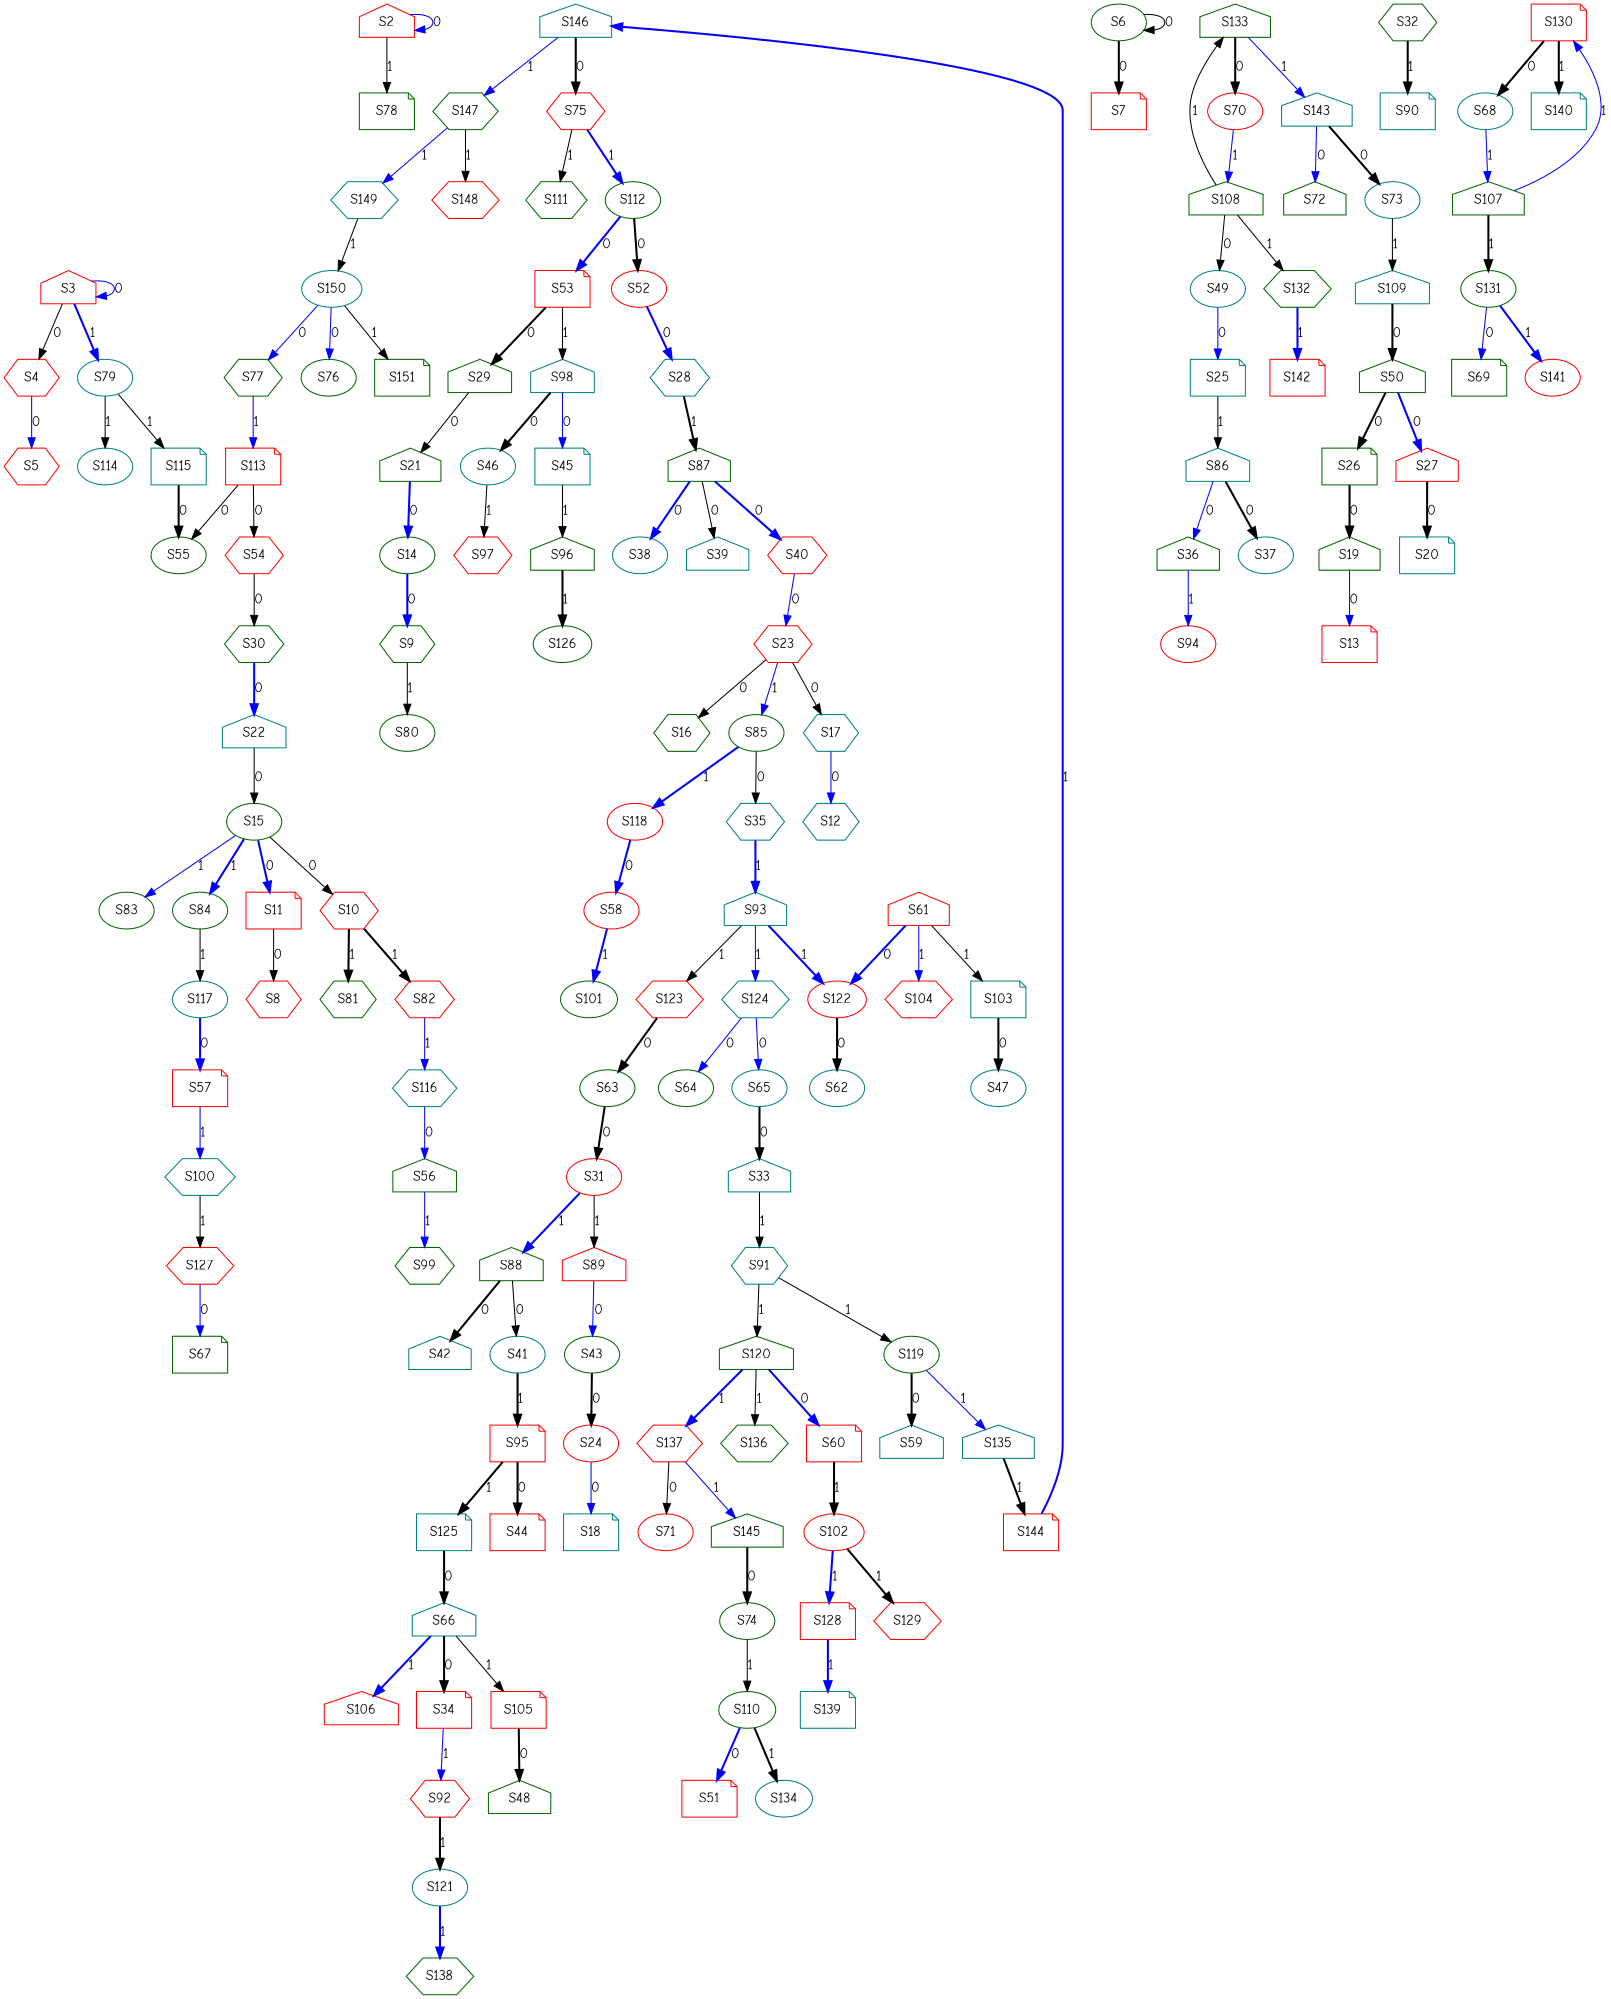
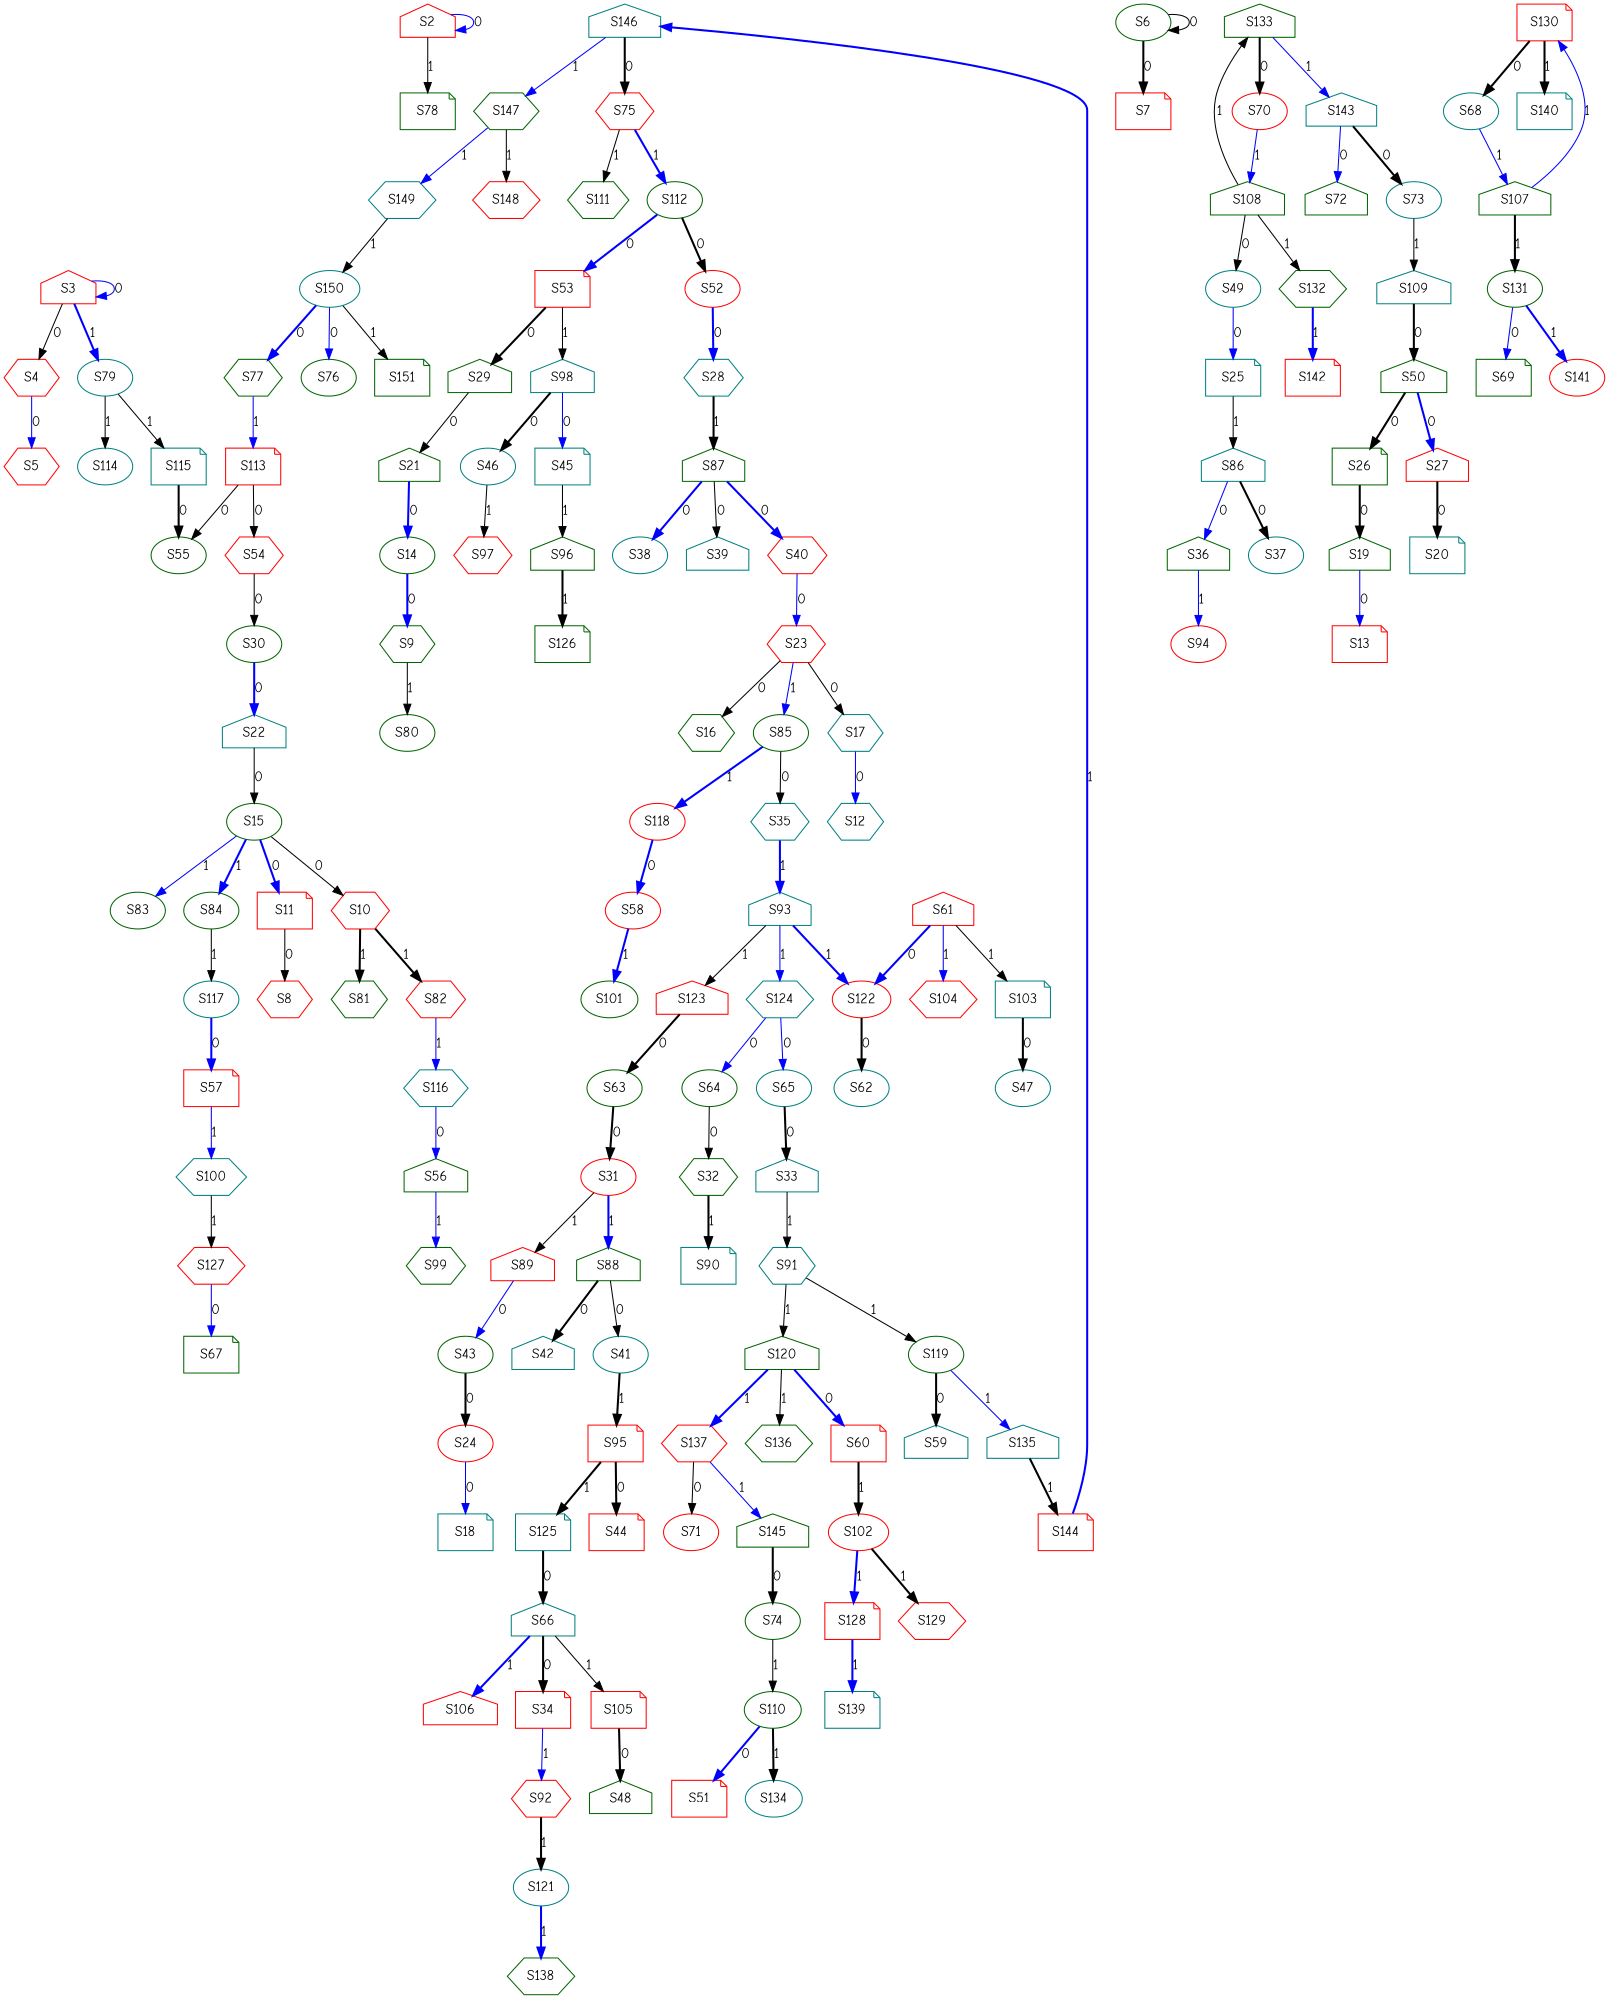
edge "S150" -> "S77": style solid -> bold
node "S30": shape hexagon -> ellipse
node "S126": shape ellipse -> note
node "S123": shape hexagon -> house
edge "S64" -> "S32": added, label "0"
